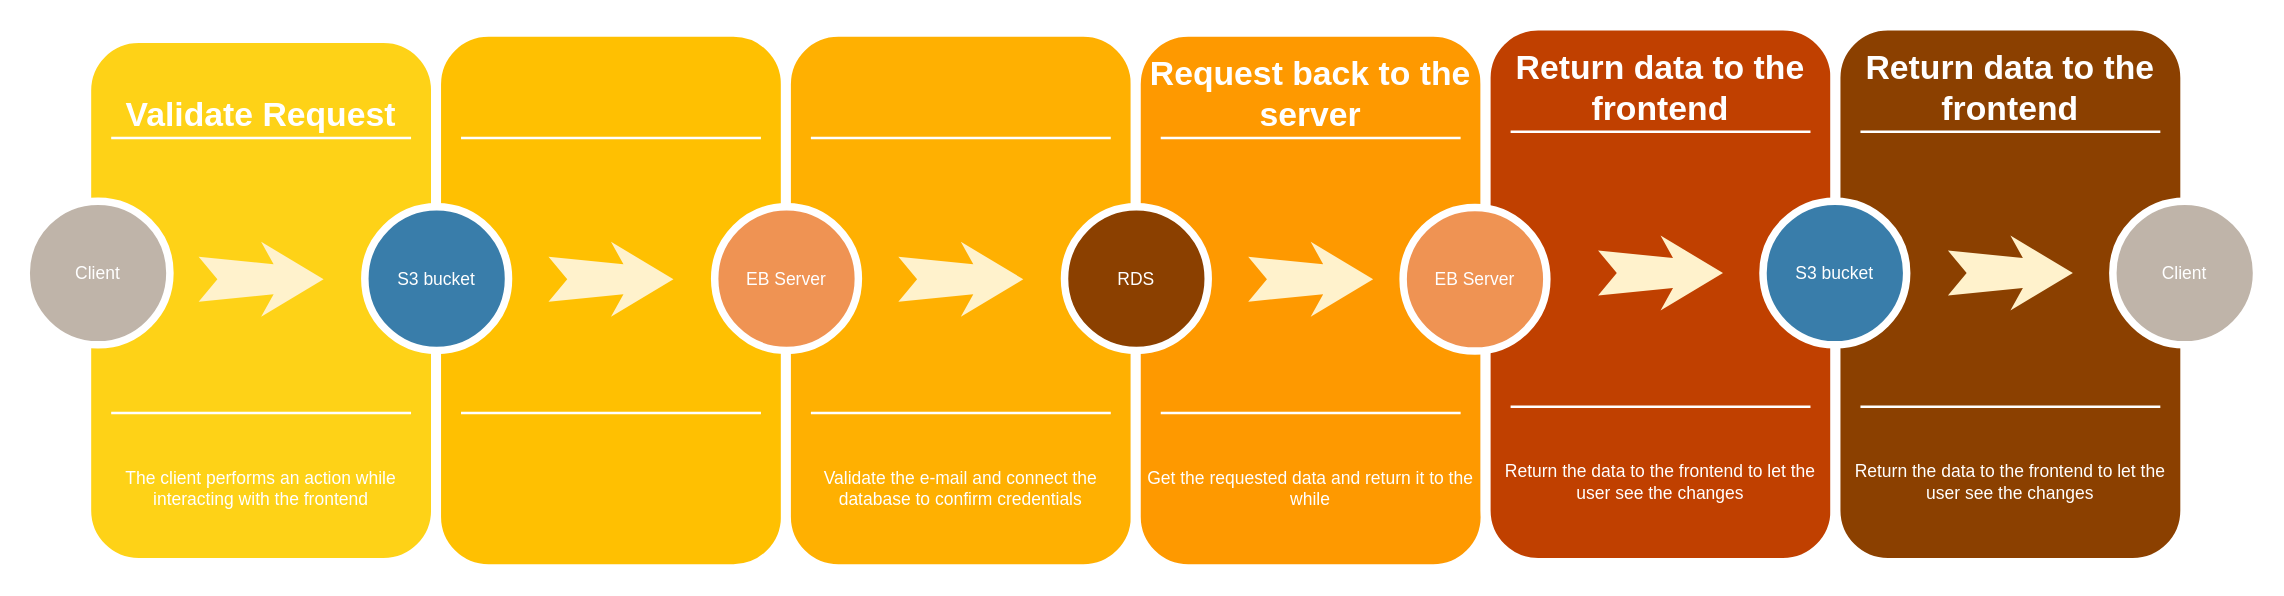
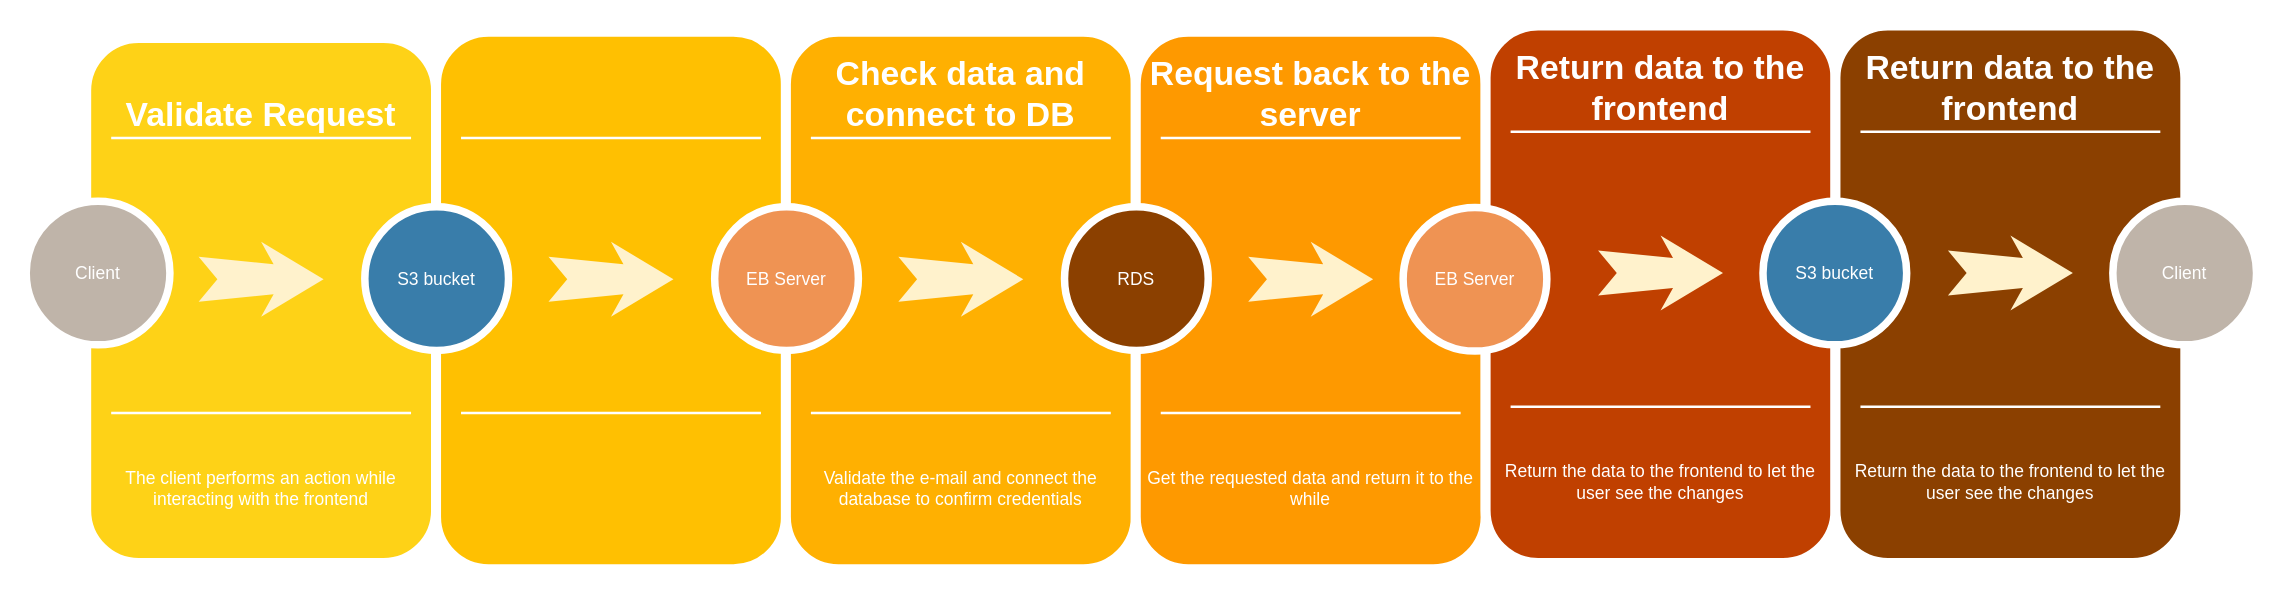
node "Check data and connect to DB": added
